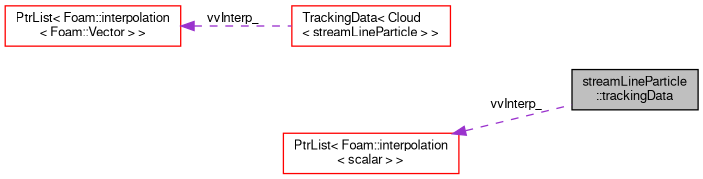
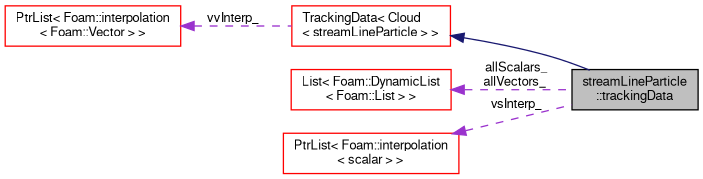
edge "streamLineParticle ::trackingData" -> "TrackingData< Cloud < streamLineParticle > >": added
node "List< Foam::DynamicList < Foam::List > >": added
edge "streamLineParticle ::trackingData" -> "PtrList< Foam::interpolation < scalar > >": label " vvInterp_" -> " vsInterp_"
